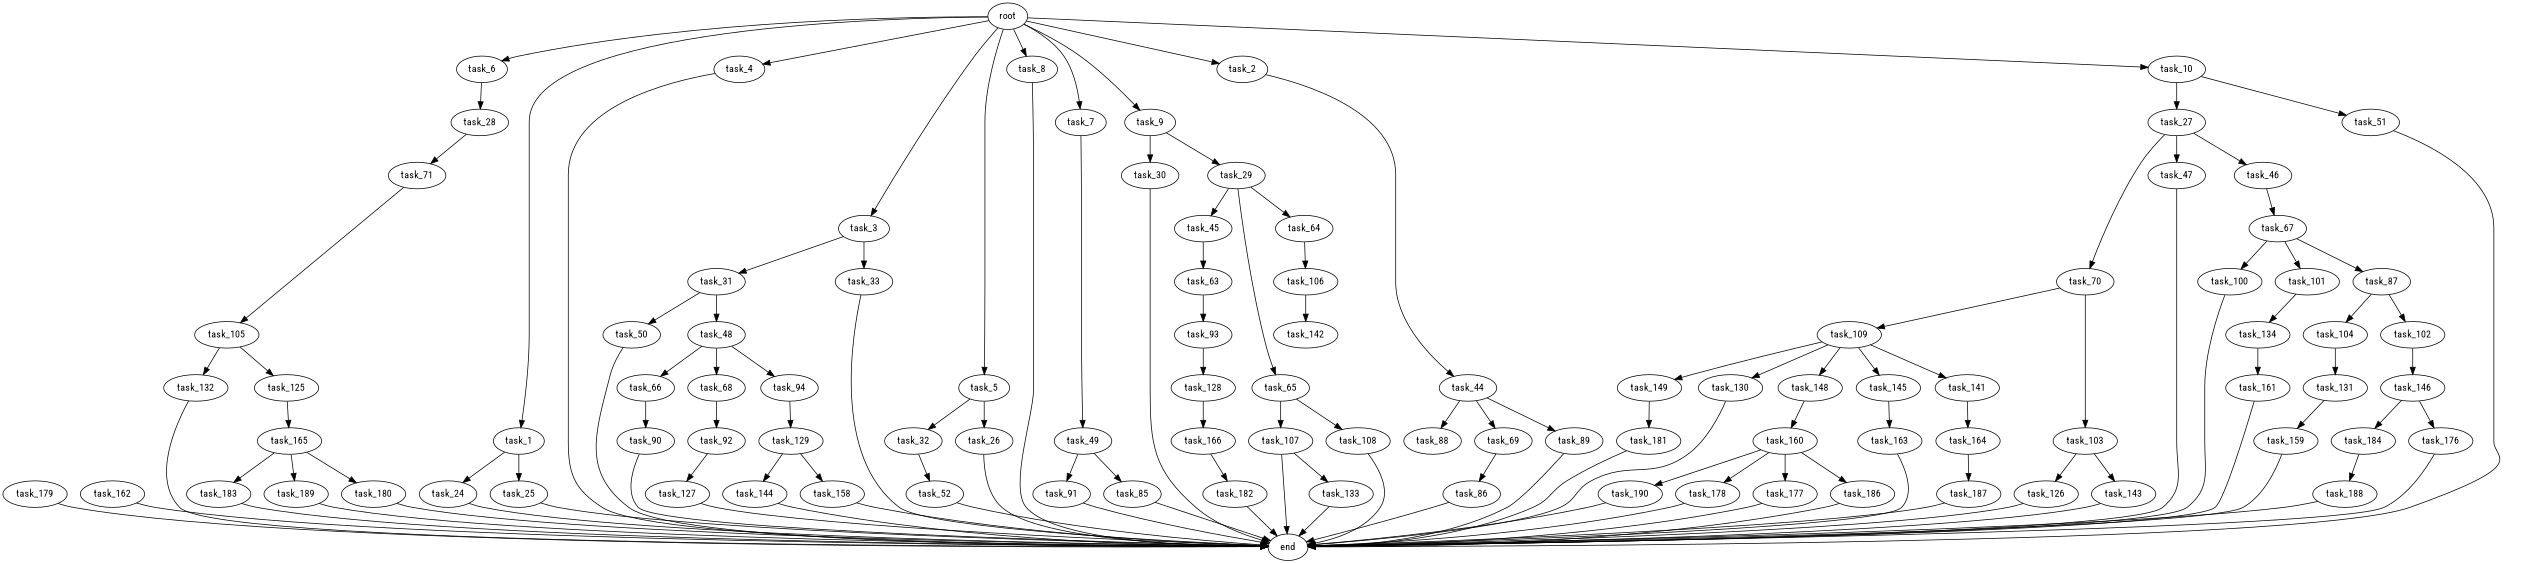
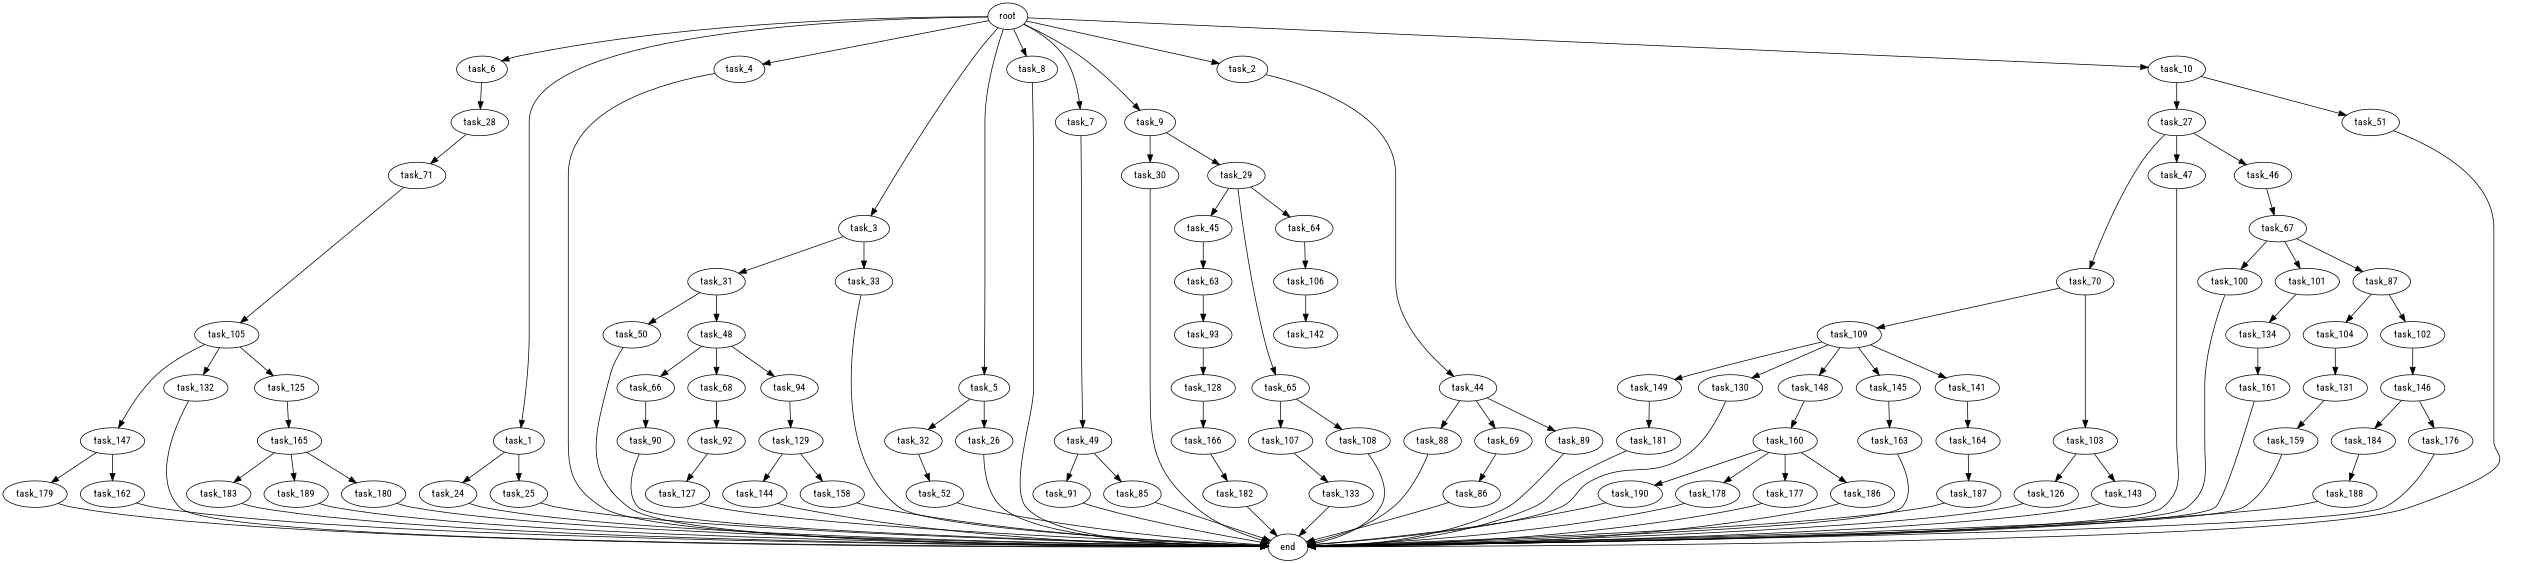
node "task_147": added
edge "task_107" -> "end": now "task_88" -> "end"
